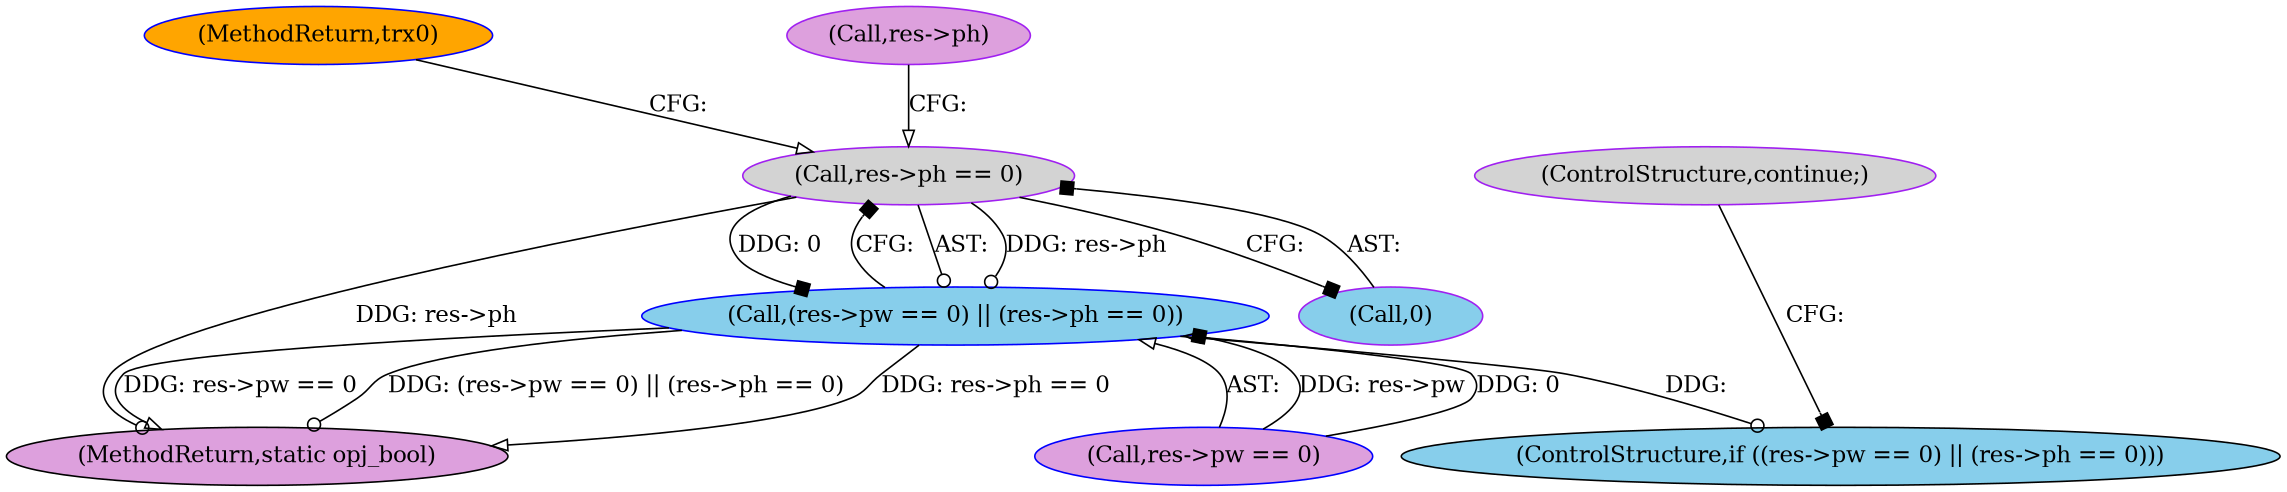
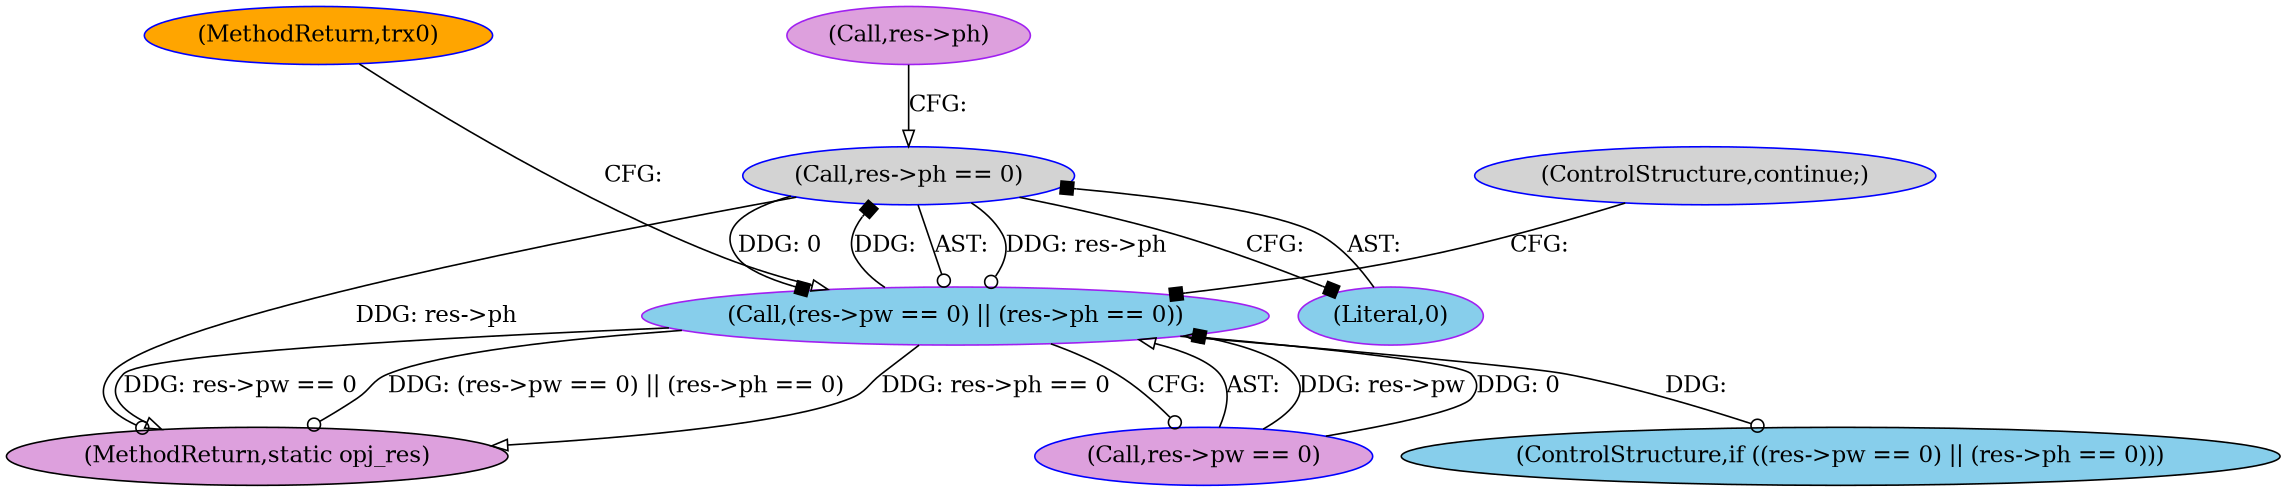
edge "(MethodReturn,trx0)" -> "(Call,res->ph == 0)": now "(MethodReturn,trx0)" -> "(Call,(res->pw == 0) || (res->ph == 0))"
node "(Call,res->ph == 0)": color purple -> blue
node "(ControlStructure,continue;)": color purple -> blue
edge "(Call,(res->pw == 0) || (res->ph == 0))" -> "(Call,res->ph == 0)": label "CFG: " -> "DDG: "
edge "(ControlStructure,continue;)" -> "(ControlStructure,if ((res->pw == 0) || (res->ph == 0)))": now "(ControlStructure,continue;)" -> "(Call,(res->pw == 0) || (res->ph == 0))"
node "(Call,(res->pw == 0) || (res->ph == 0))": color blue -> purple
node "(Call,0)": label "(Call,0)" -> "(Literal,0)"
edge "(Call,(res->pw == 0) || (res->ph == 0))" -> "(Call,res->pw == 0)": added, label "CFG:"
node "(MethodReturn,static opj_bool)": label "(MethodReturn,static opj_bool)" -> "(MethodReturn,static opj_res)"
